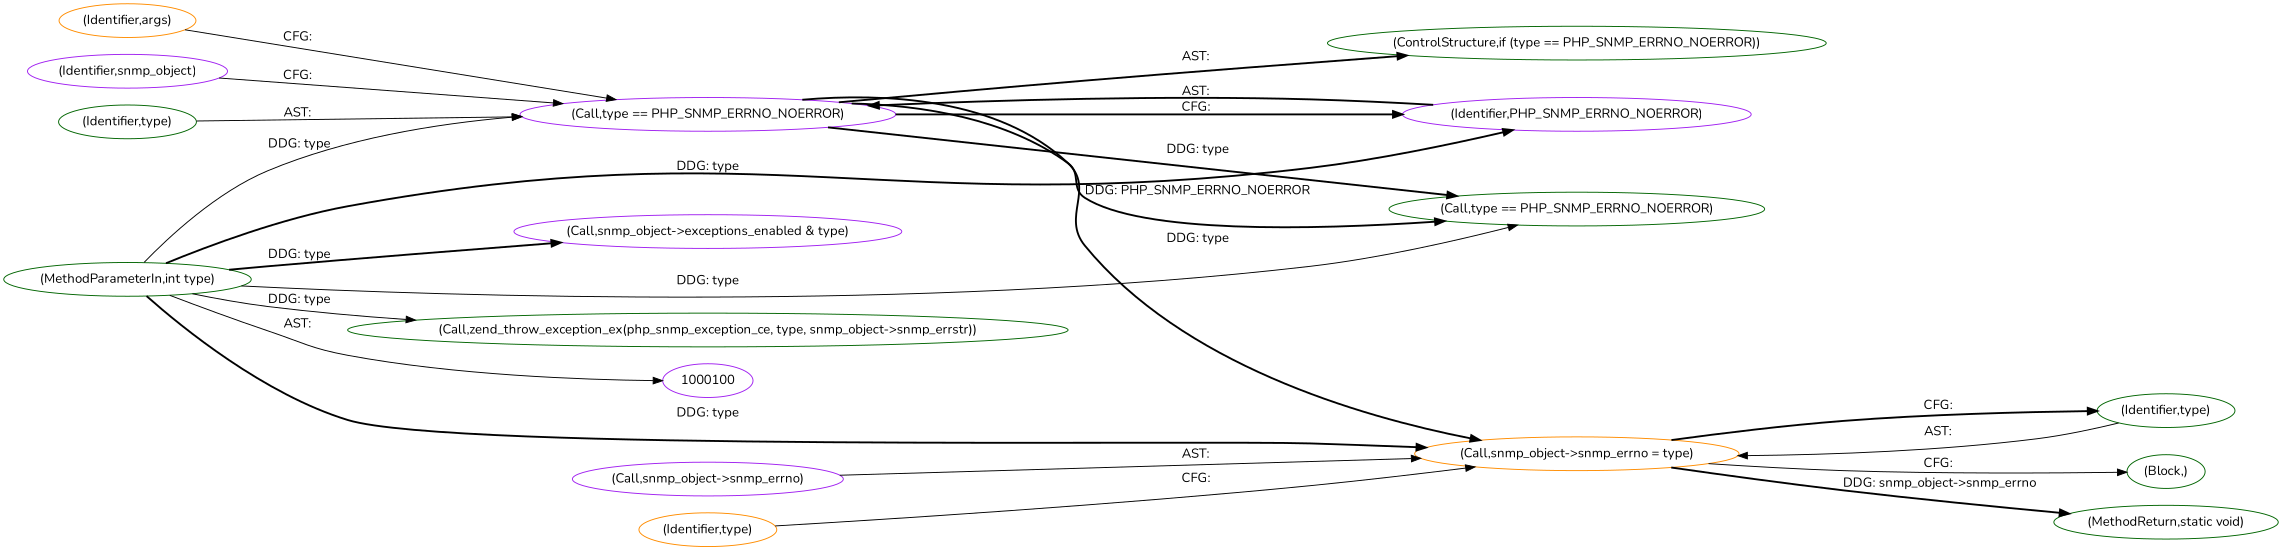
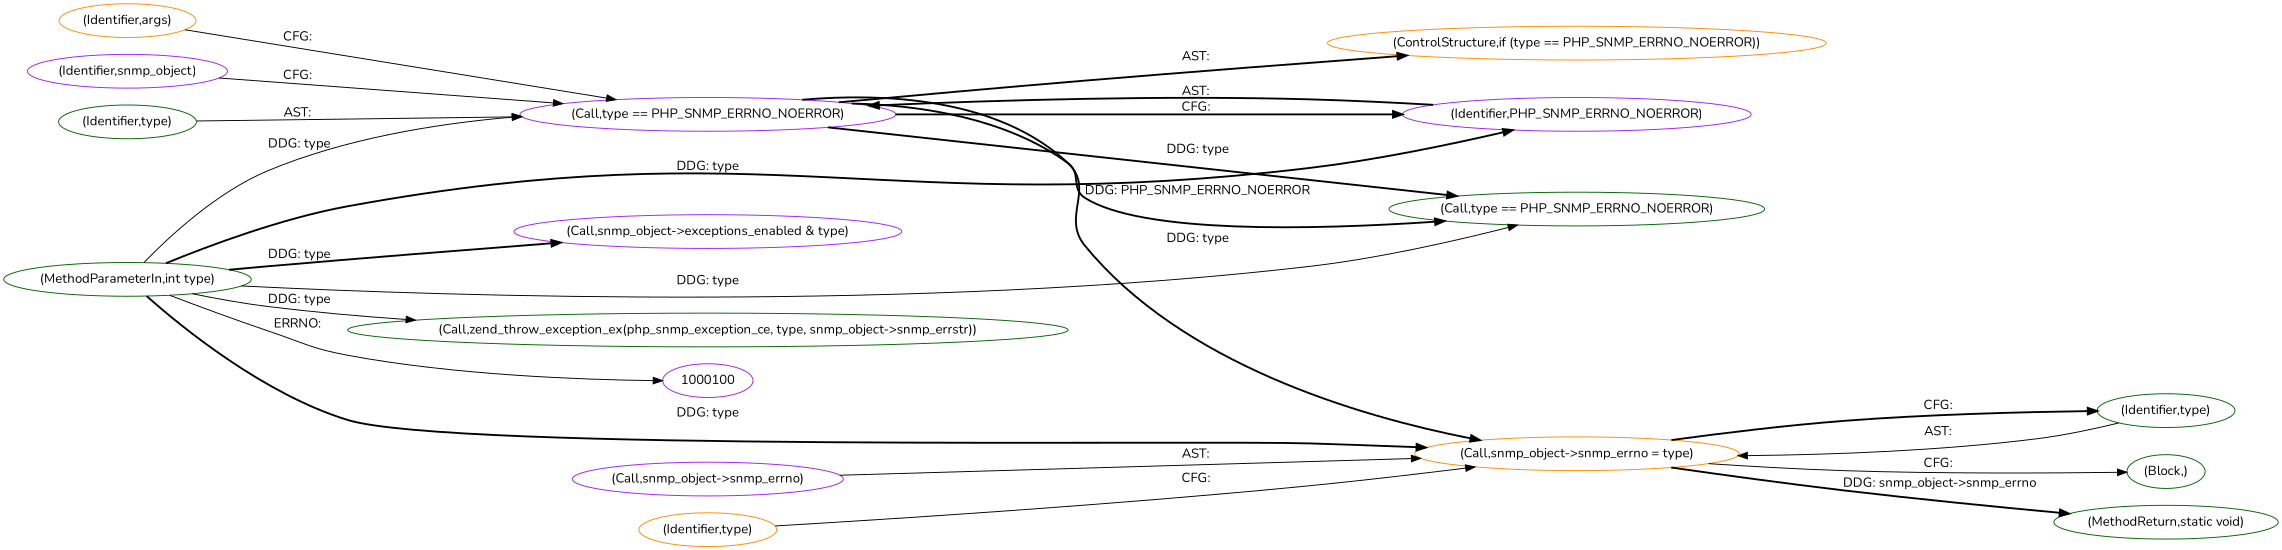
node "(ControlStructure,if (type == PHP_SNMP_ERRNO_NOERROR))": color darkgreen -> darkorange
edge "(MethodParameterIn,int type)" -> "1000100": label "AST: " -> "ERRNO: "
